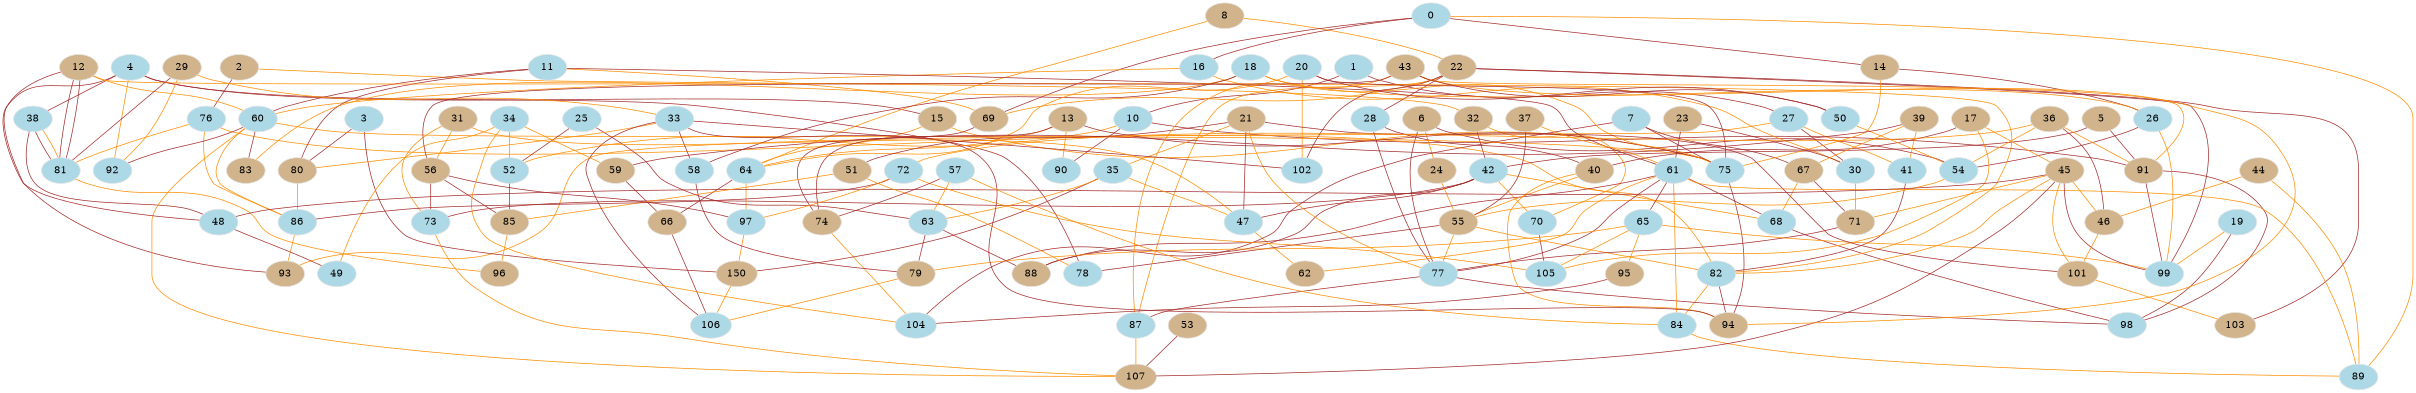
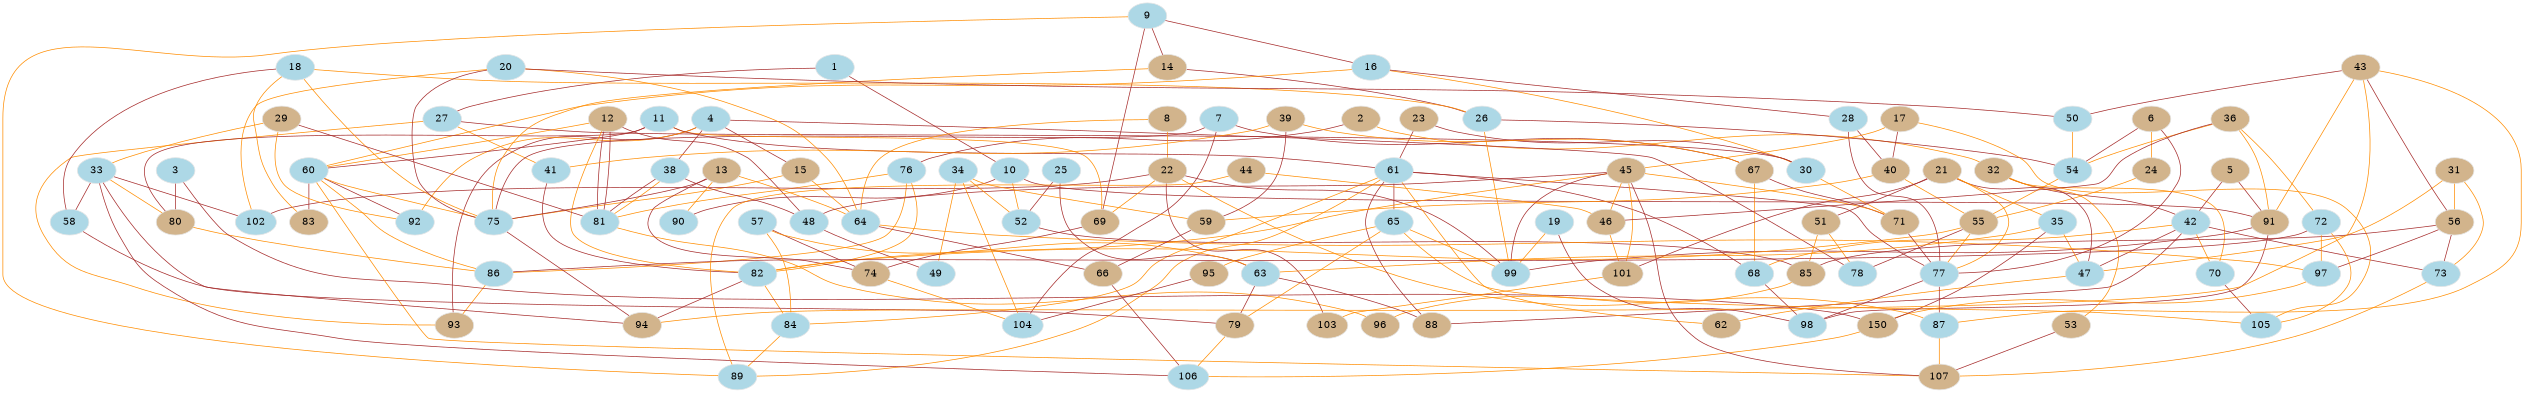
node "0": label "0" -> "9"
edge "22" -- "28": now "16" -- "28"
node "37": removed
edge "32" -- "53": added
edge "40" -- "94": now "40" -- "59"
